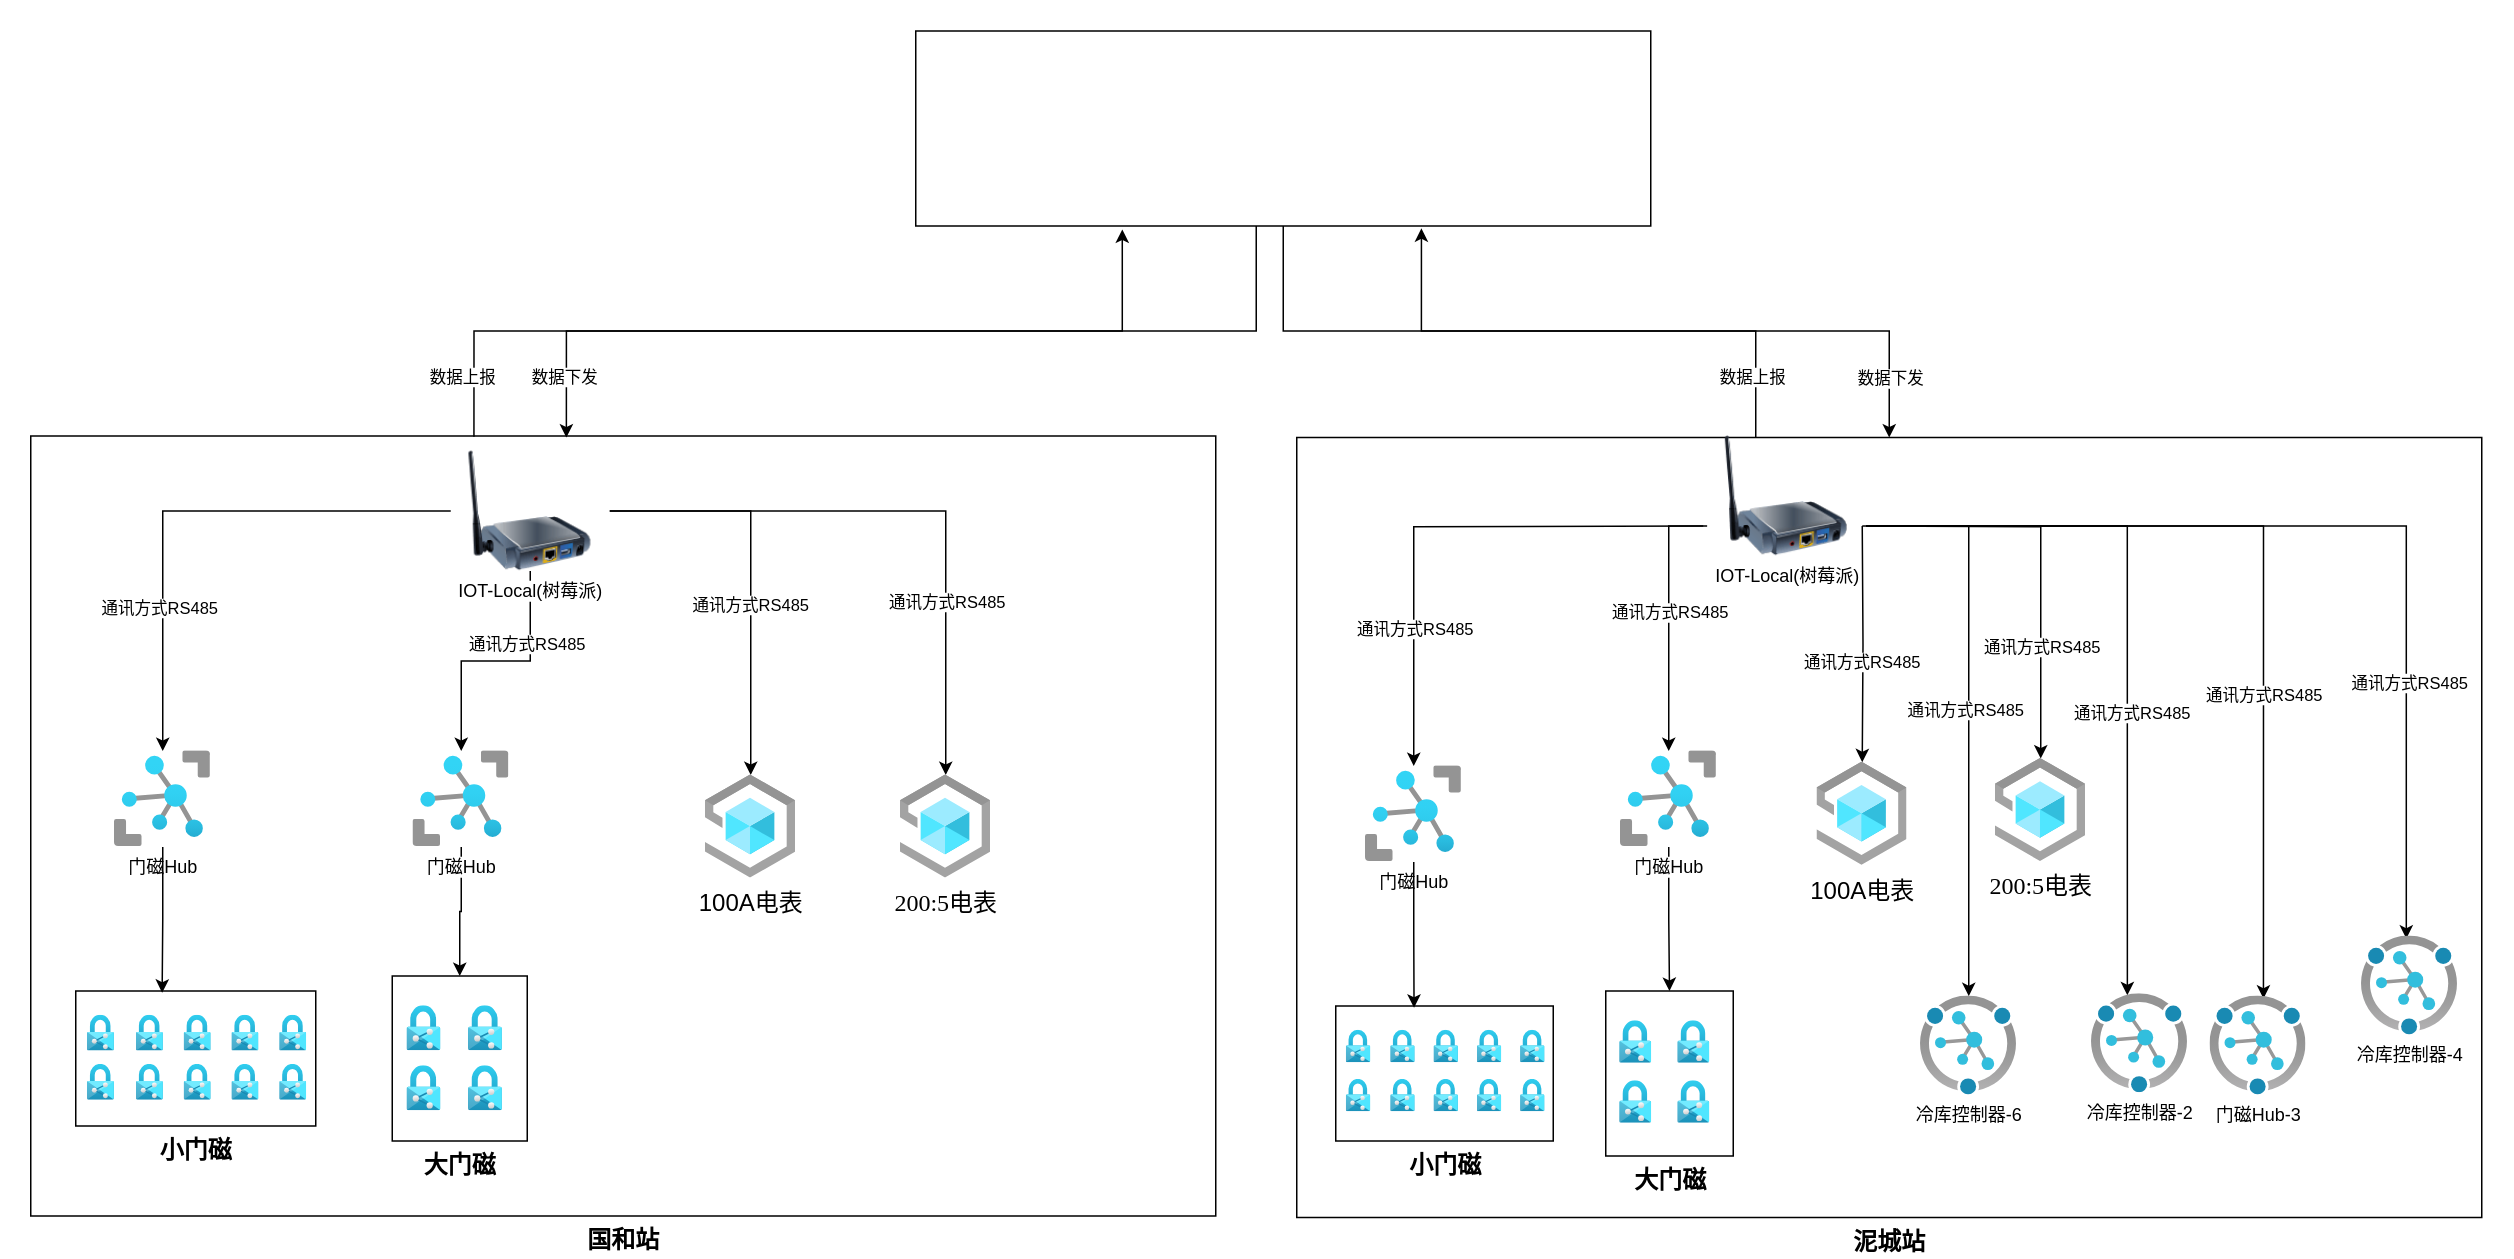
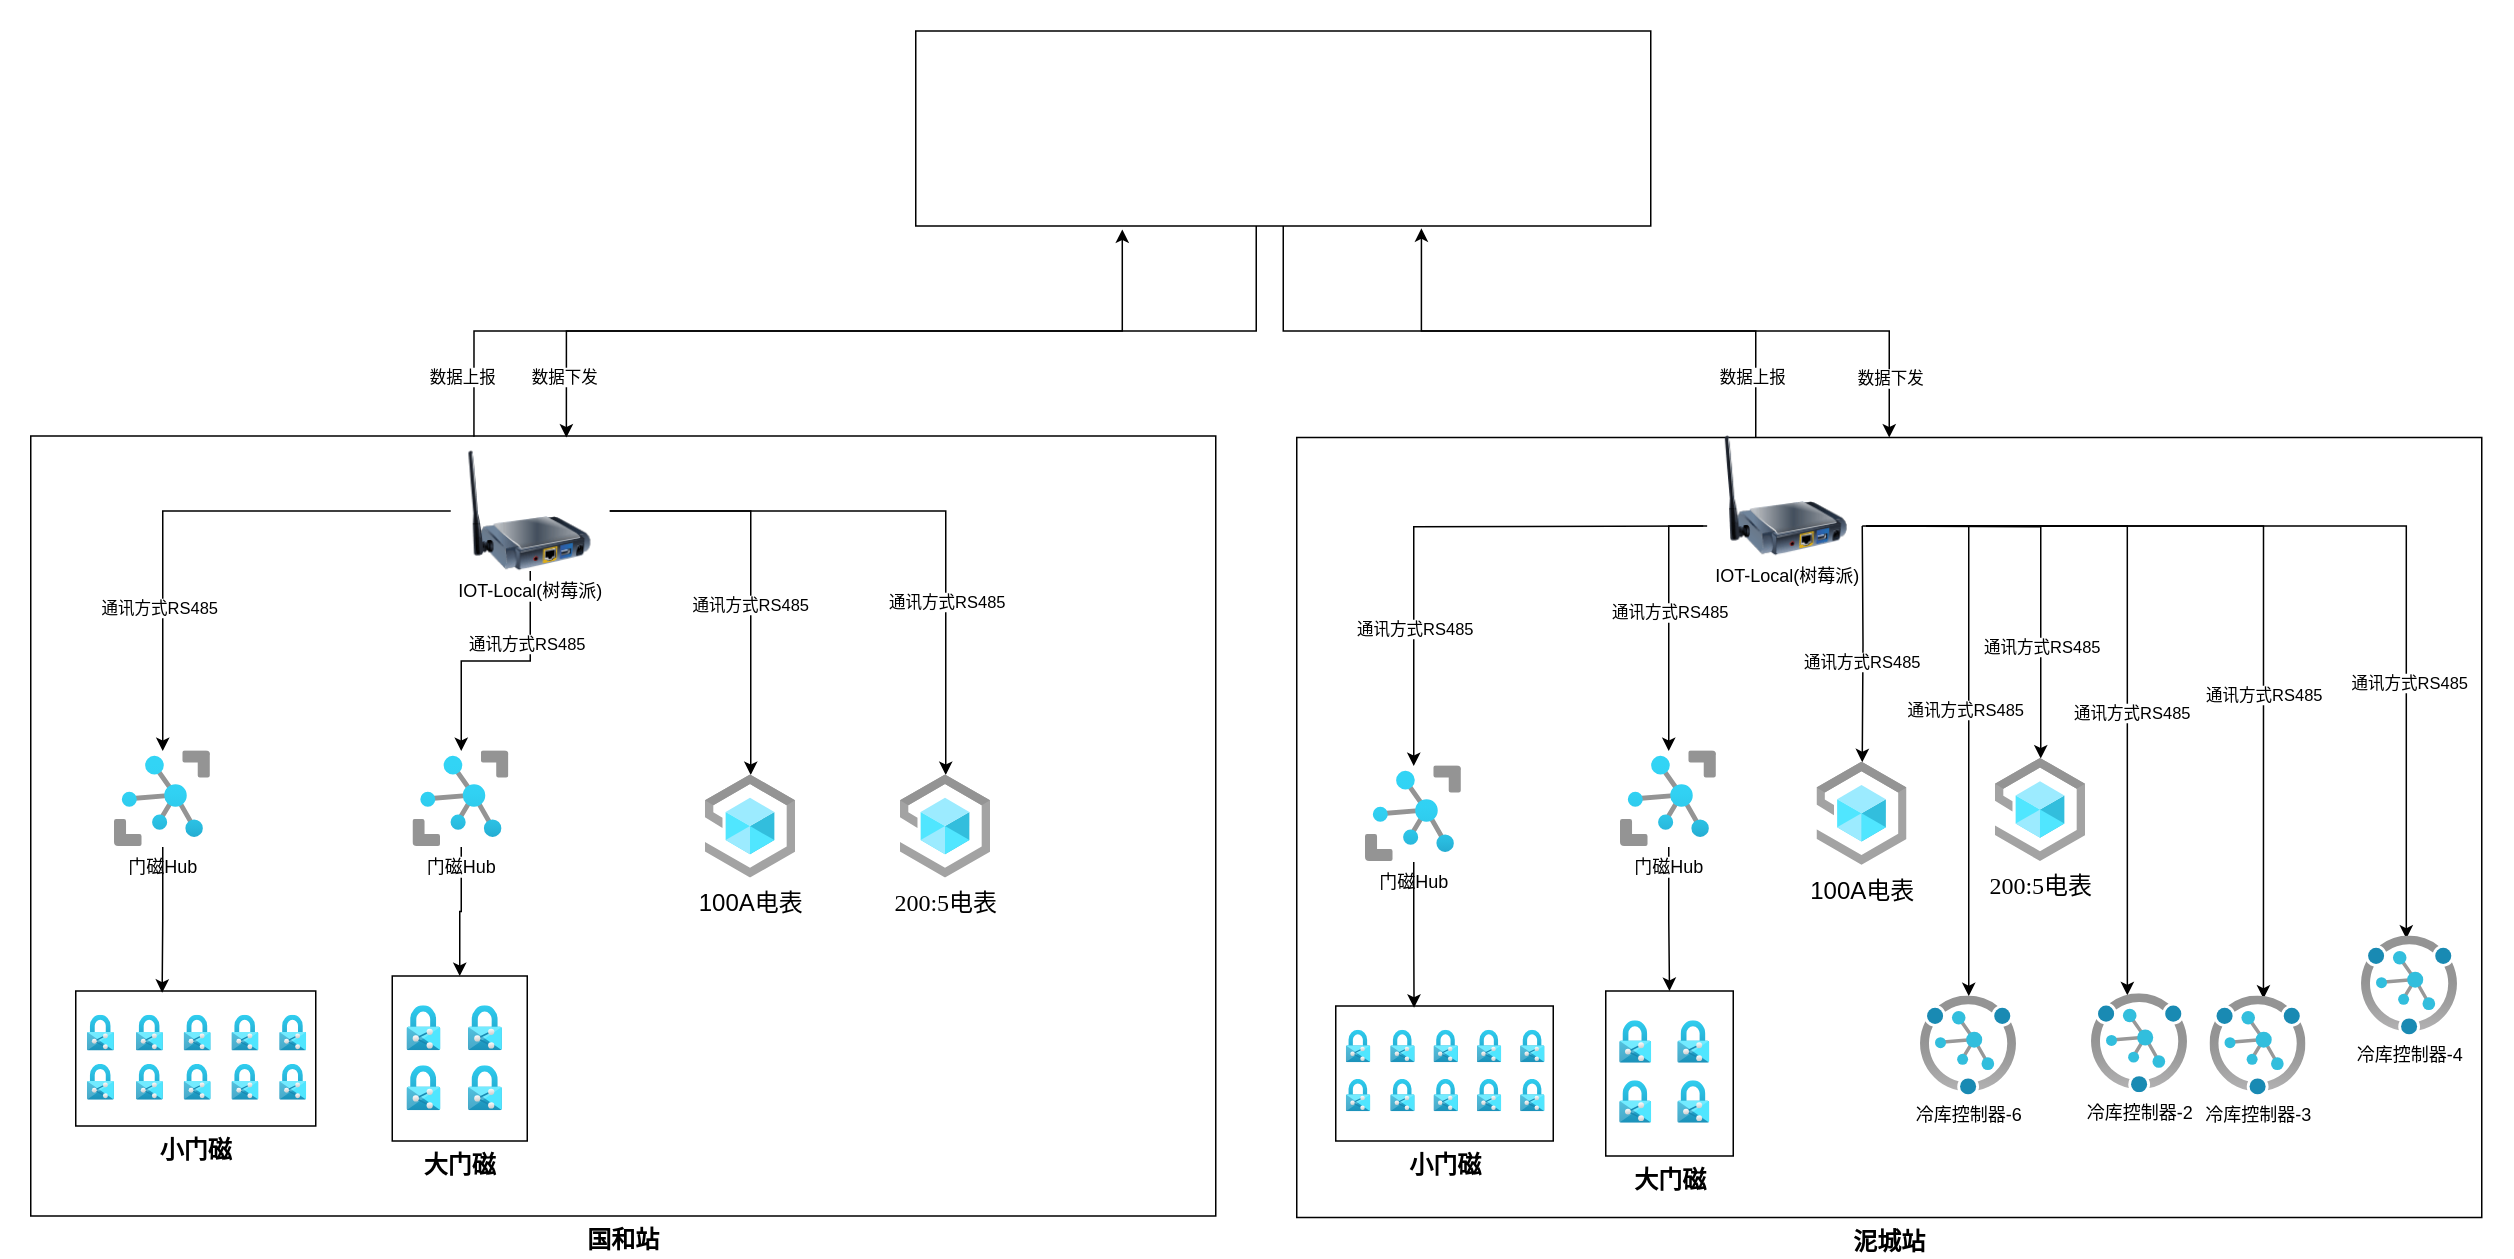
node "门磁Hub-3": label "门磁Hub-3" -> "冷库控制器-3"
